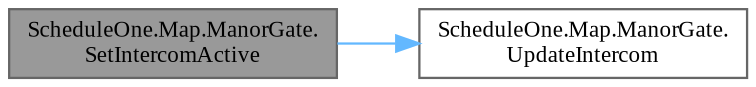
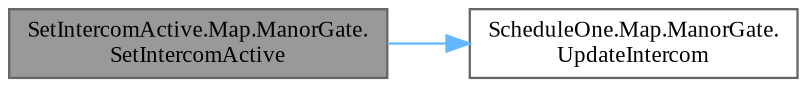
node "ScheduleOne.Map.ManorGate. SetIntercomActive": label "ScheduleOne.Map.ManorGate. SetIntercomActive" -> "SetIntercomActive.Map.ManorGate. SetIntercomActive"
